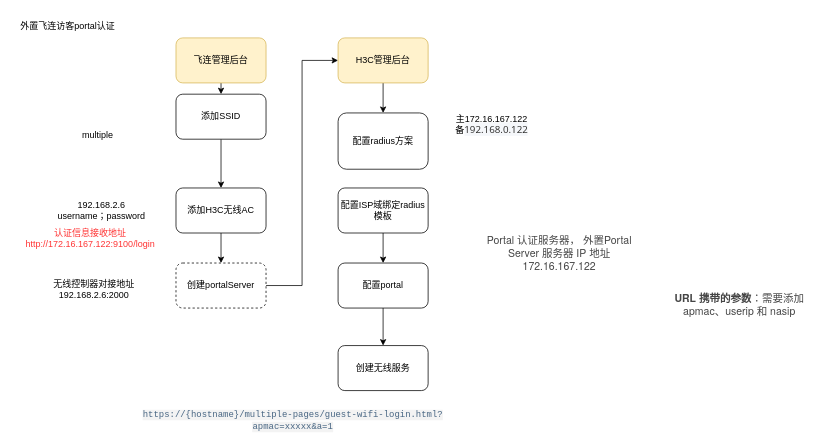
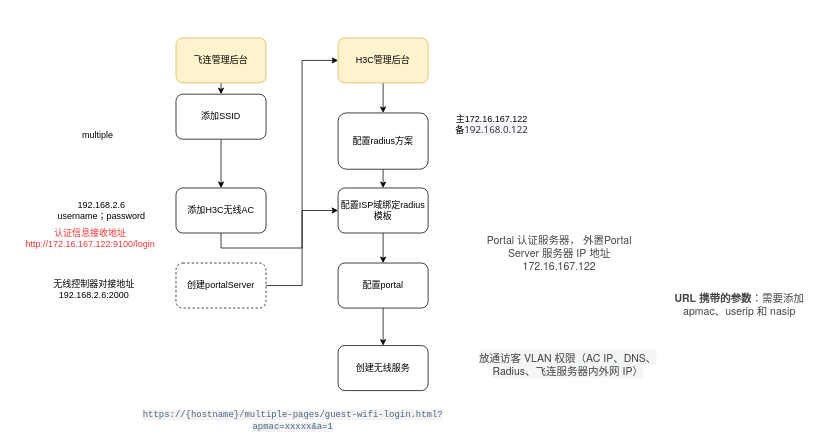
node "外置飞连访客portal认证": removed
edge "配置radius方案" -> "配置ISP域绑定radius模板": added
edge "添加H3C无线AC" -> "创建portalServer": now "添加H3C无线AC" -> "配置ISP域绑定radius模板"
node "放通访客 VLAN 权限（AC IP、DNS、Radius、飞连服务器内外网 IP）": added
